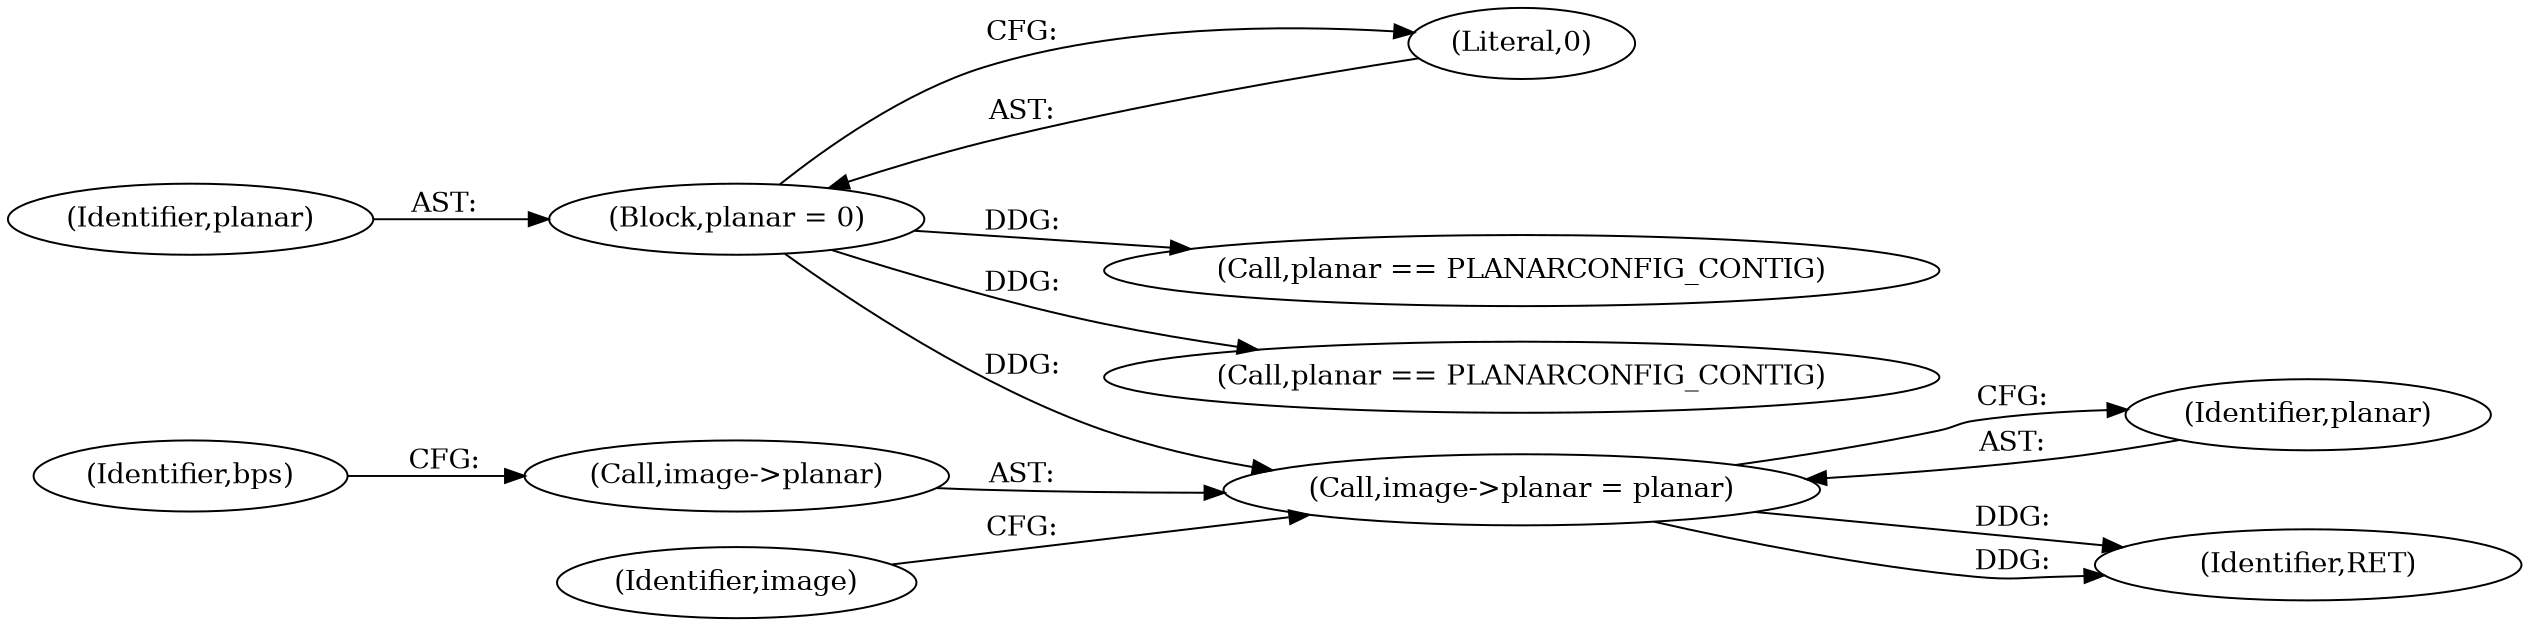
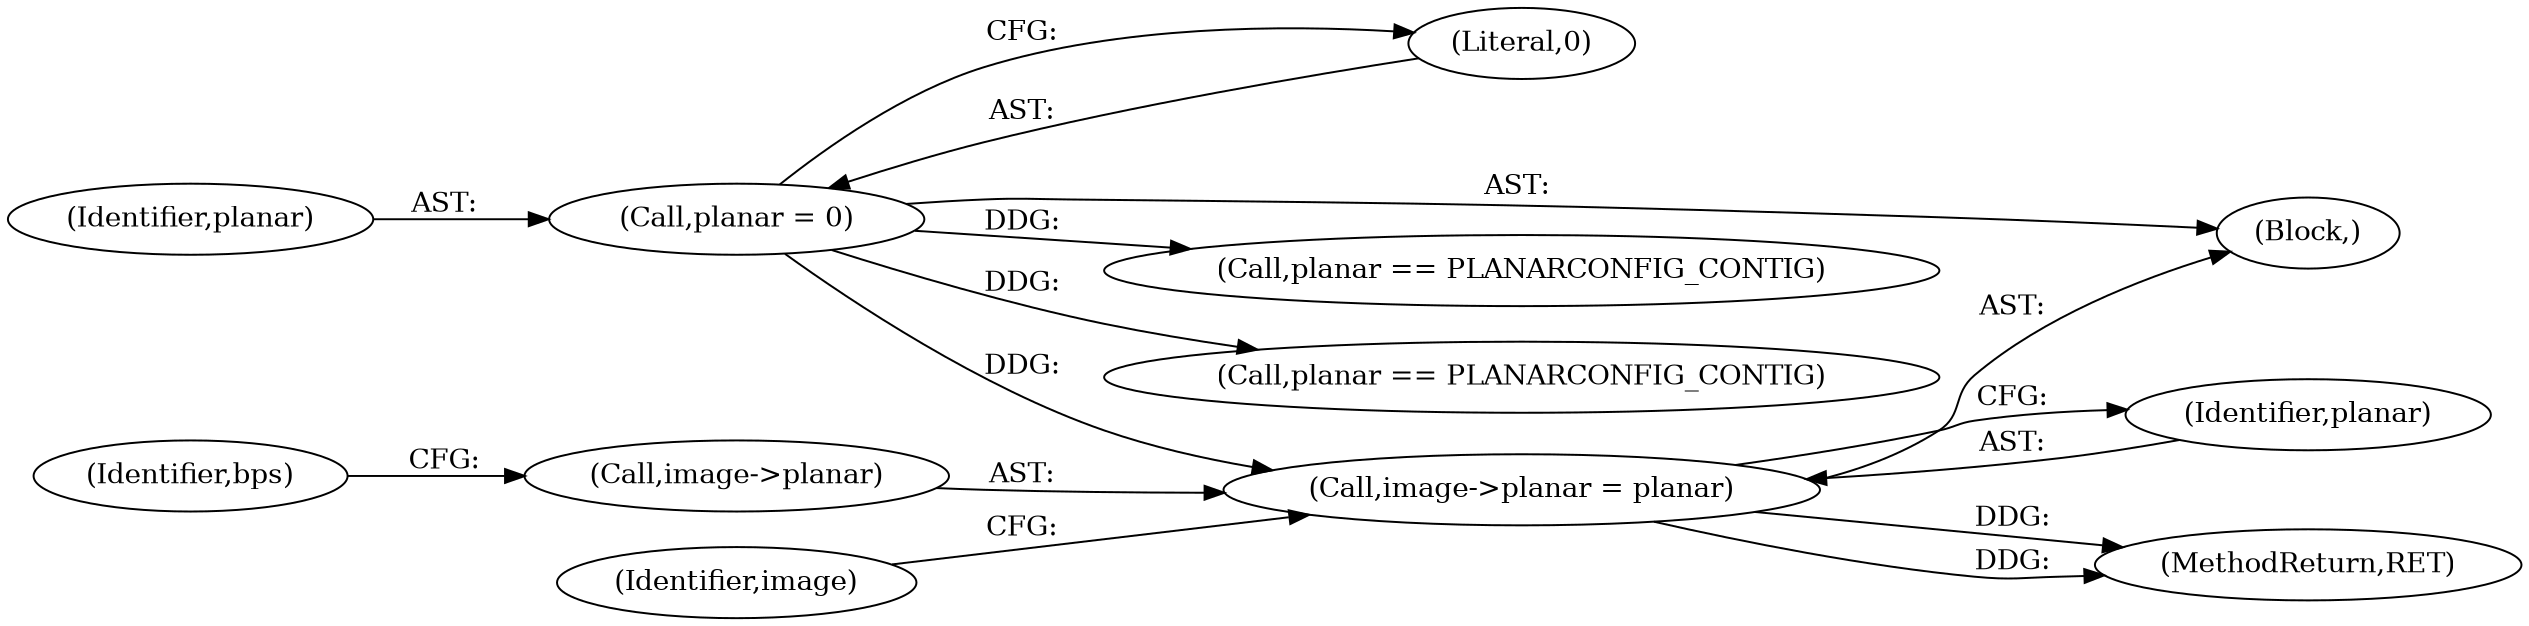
node "(Block,planar = 0)": label "(Block,planar = 0)" -> "(Call,planar = 0)"
node "(Block,)": added
node "(Identifier,RET)": label "(Identifier,RET)" -> "(MethodReturn,RET)"
